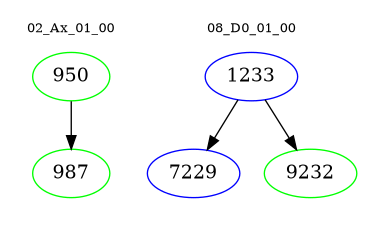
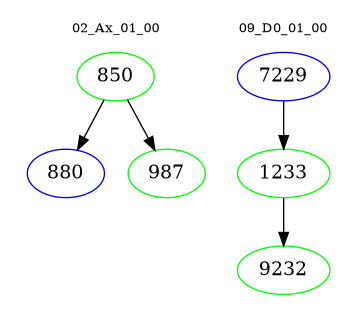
cluster "08_D0_01_00": label "08_D0_01_00" -> "09_D0_01_00"
node "950": label "950" -> "850"
node "1233": color blue -> green
edge "1233" -> "7229": reversed
node "880": added
